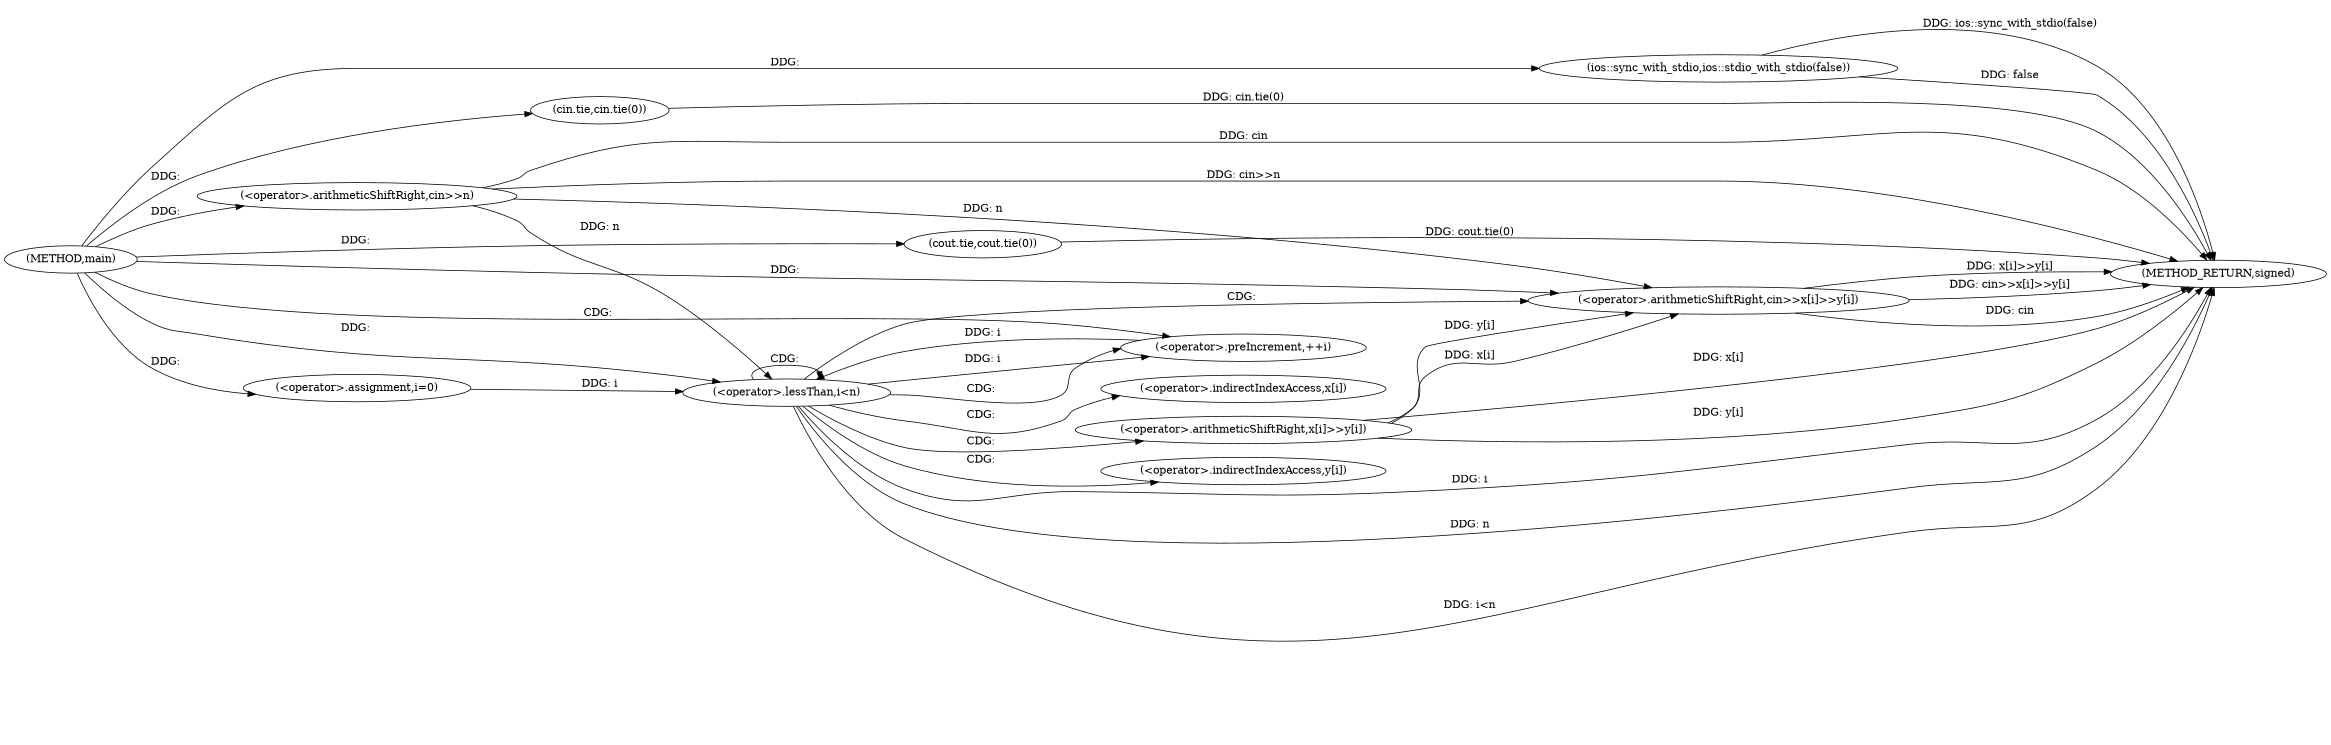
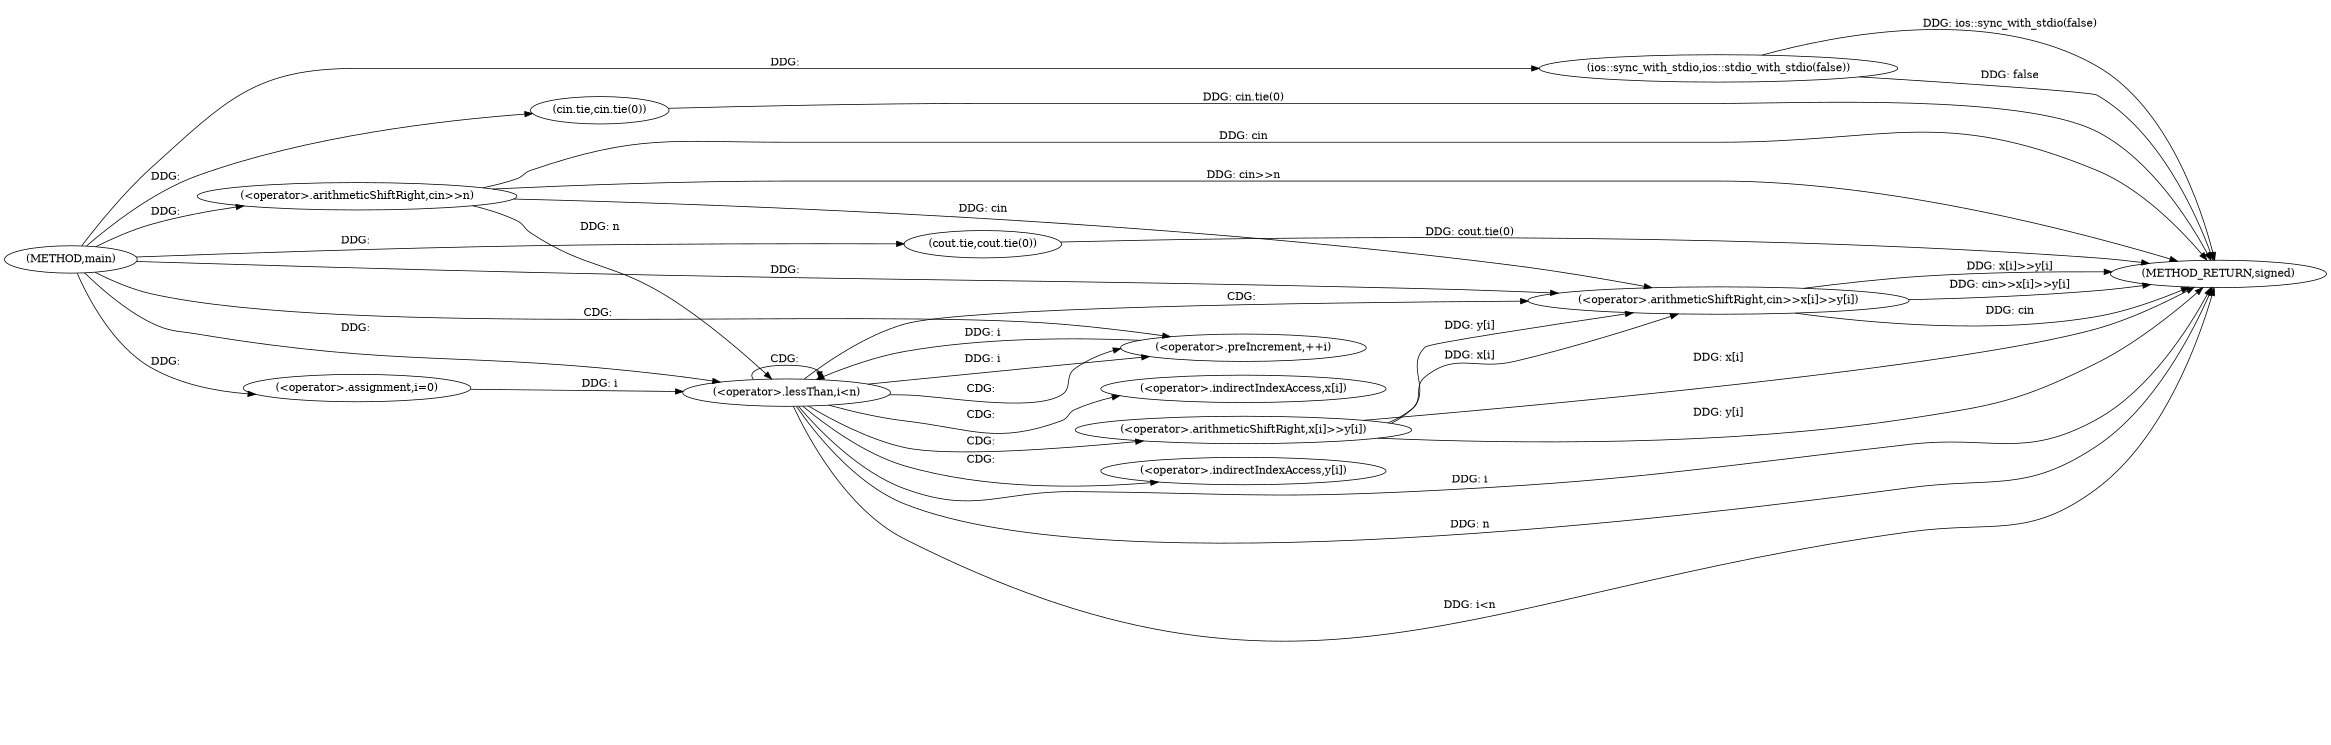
edge "(<operator>.arithmeticShiftRight,cin>>n)" -> "(<operator>.arithmeticShiftRight,cin>>x[i]>>y[i])": label "DDG: n" -> "DDG: cin"
